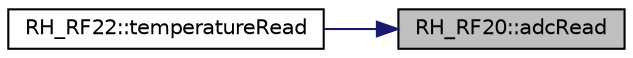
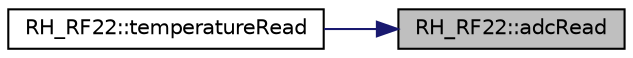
node "RH_RF20::adcRead": label "RH_RF20::adcRead" -> "RH_RF22::adcRead"
